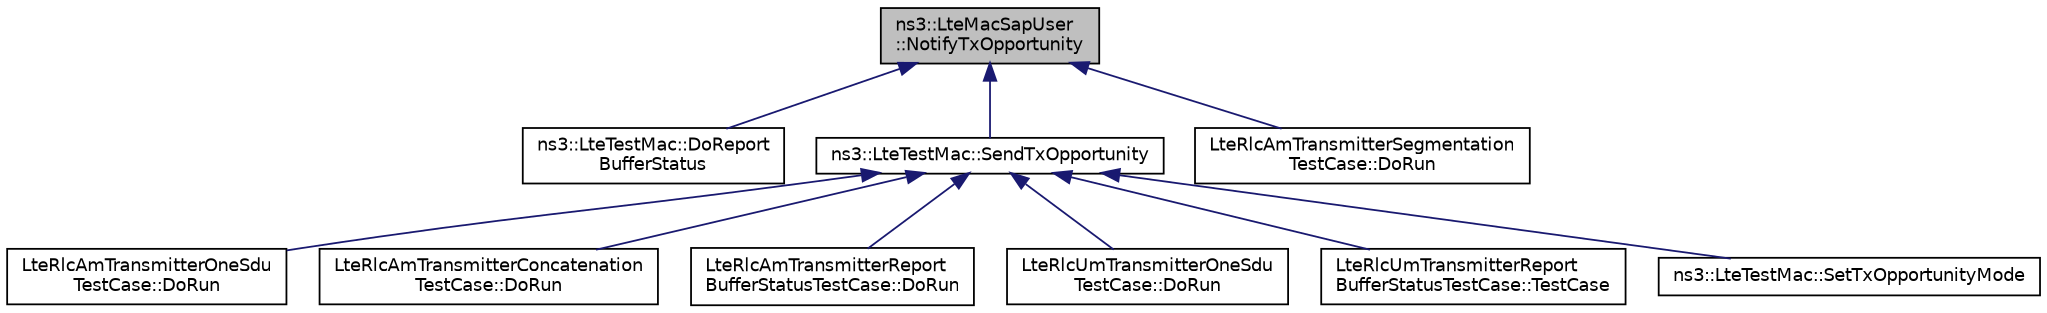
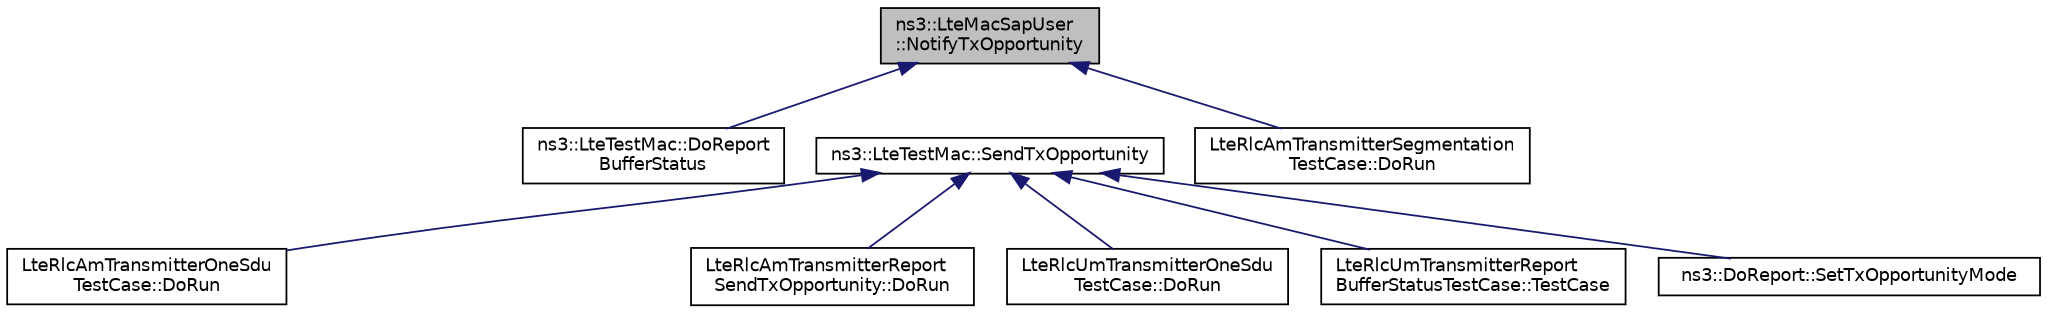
edge "ns3::LteTestMac::SendTxOpportunity" -> "ns3::LteMacSapUser ::NotifyTxOpportunity": removed
node "LteRlcAmTransmitterConcatenation TestCase::DoRun": removed
node "LteRlcAmTransmitterReport BufferStatusTestCase::DoRun": label "LteRlcAmTransmitterReport BufferStatusTestCase::DoRun" -> "LteRlcAmTransmitterReport SendTxOpportunity::DoRun"
node "ns3::LteTestMac::SetTxOpportunityMode": label "ns3::LteTestMac::SetTxOpportunityMode" -> "ns3::DoReport::SetTxOpportunityMode"
